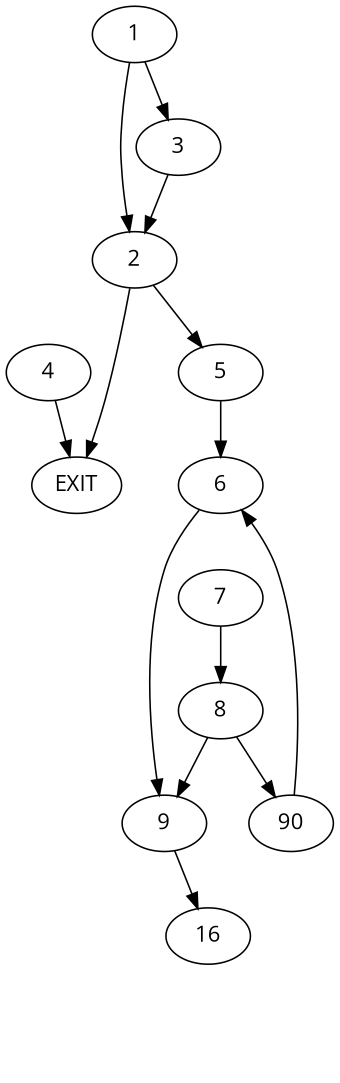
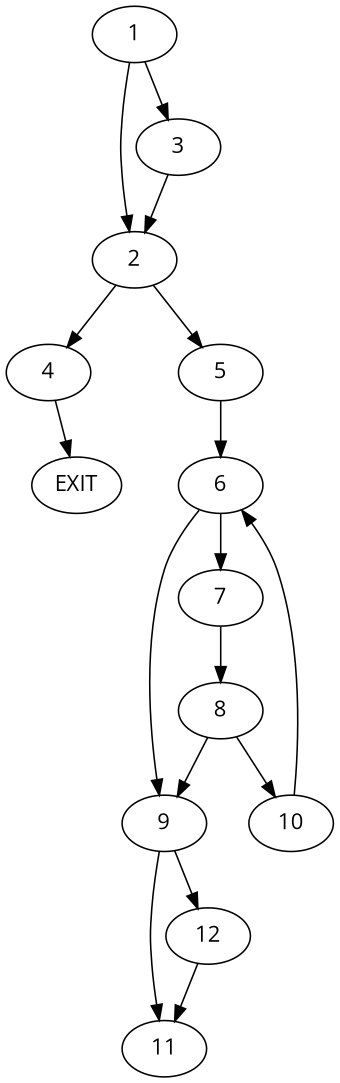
edge "2" -> "EXIT": now "2" -> "4"
edge "6" -> "7": added
node "90": label "90" -> "10"
node "16": label "16" -> "12"
node "11": added
